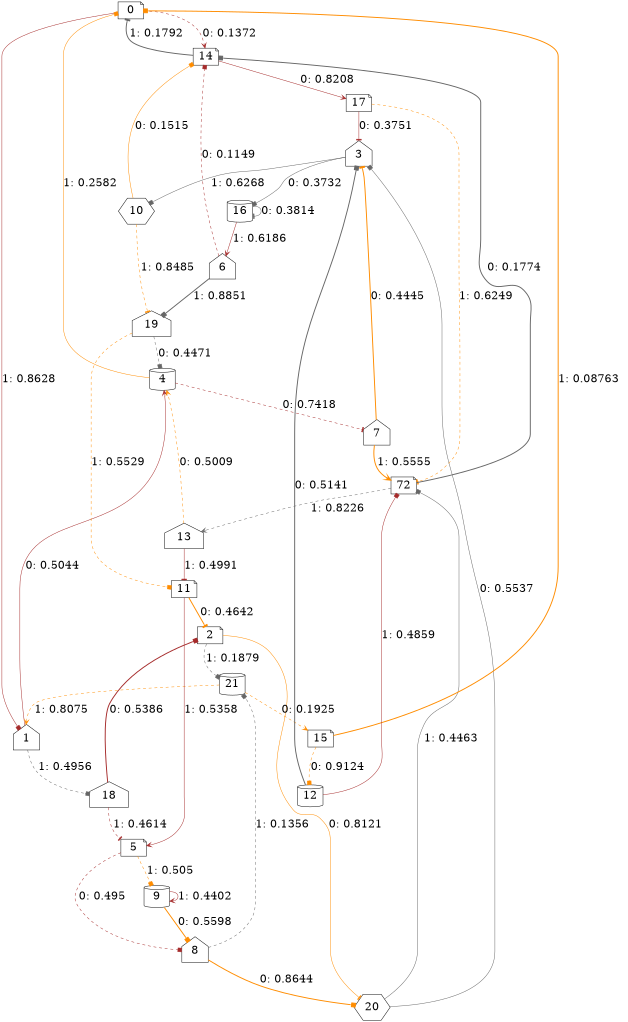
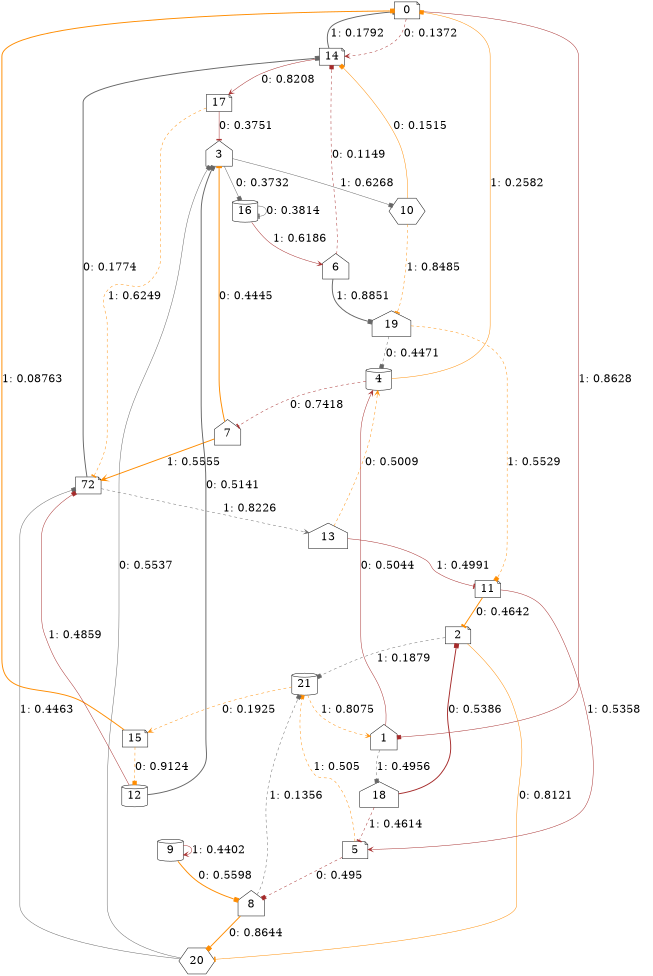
edge "5" -> "9": now "5" -> "21"
